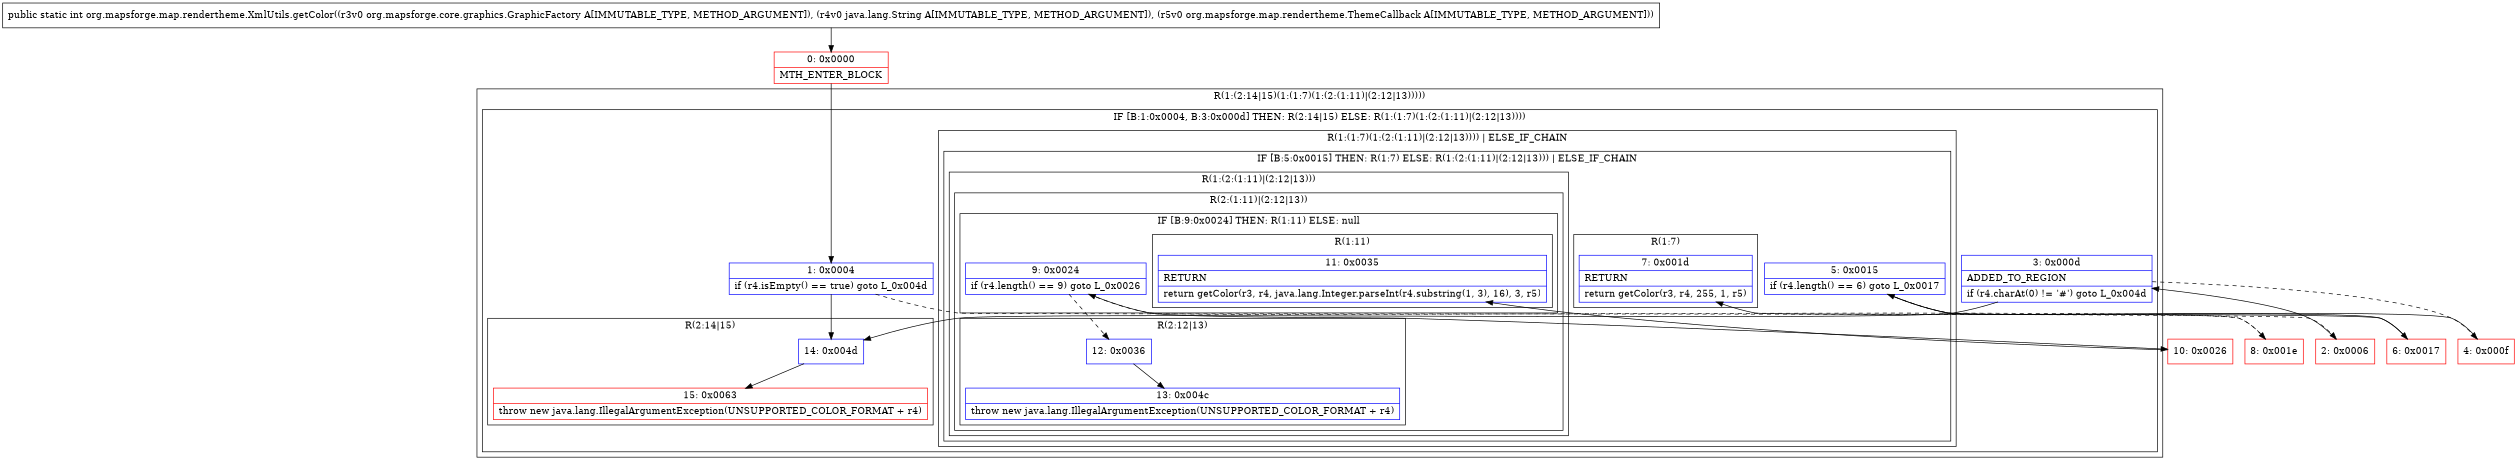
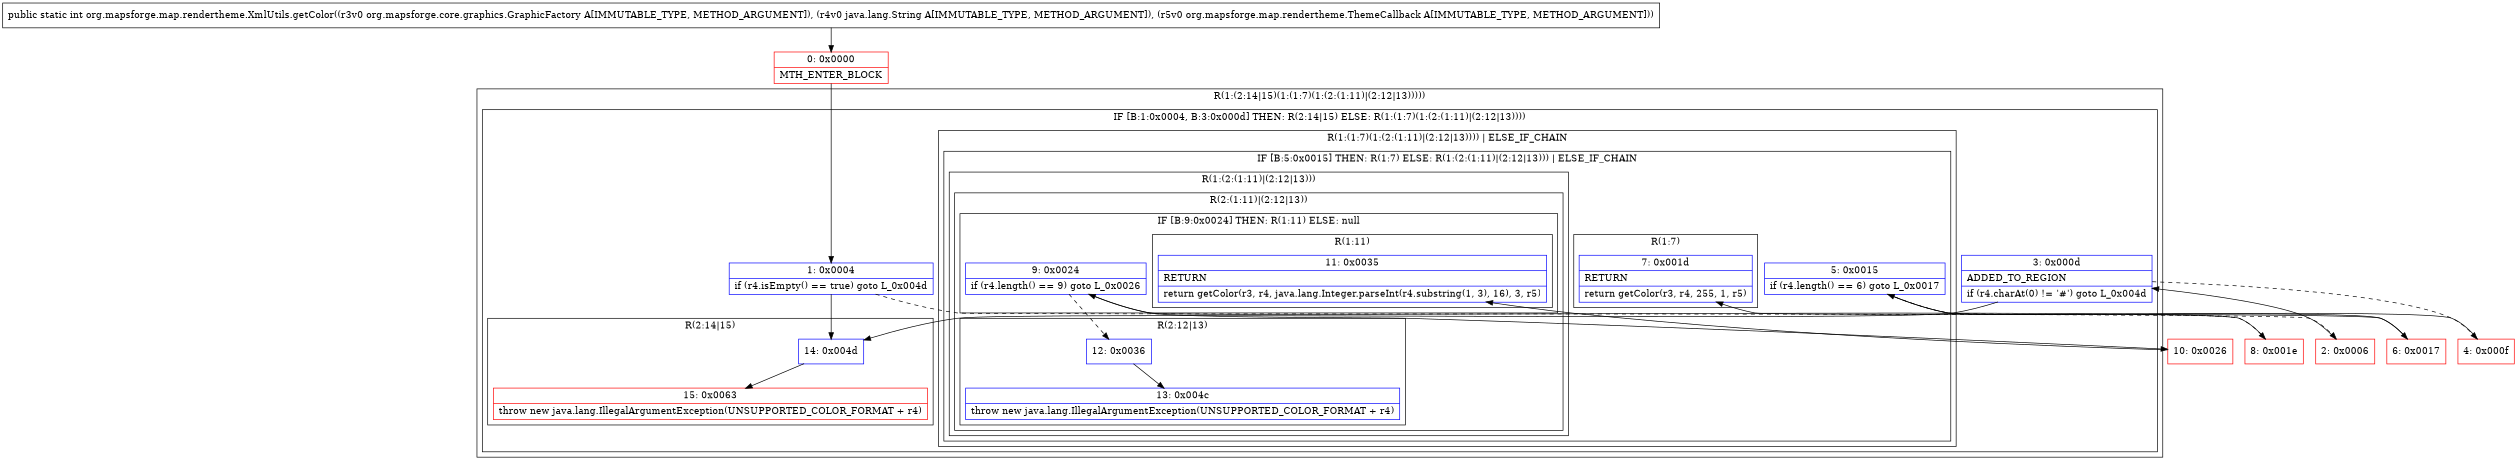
edge "8: 0x001e" -> "9: 0x0024": style dashed -> solid
